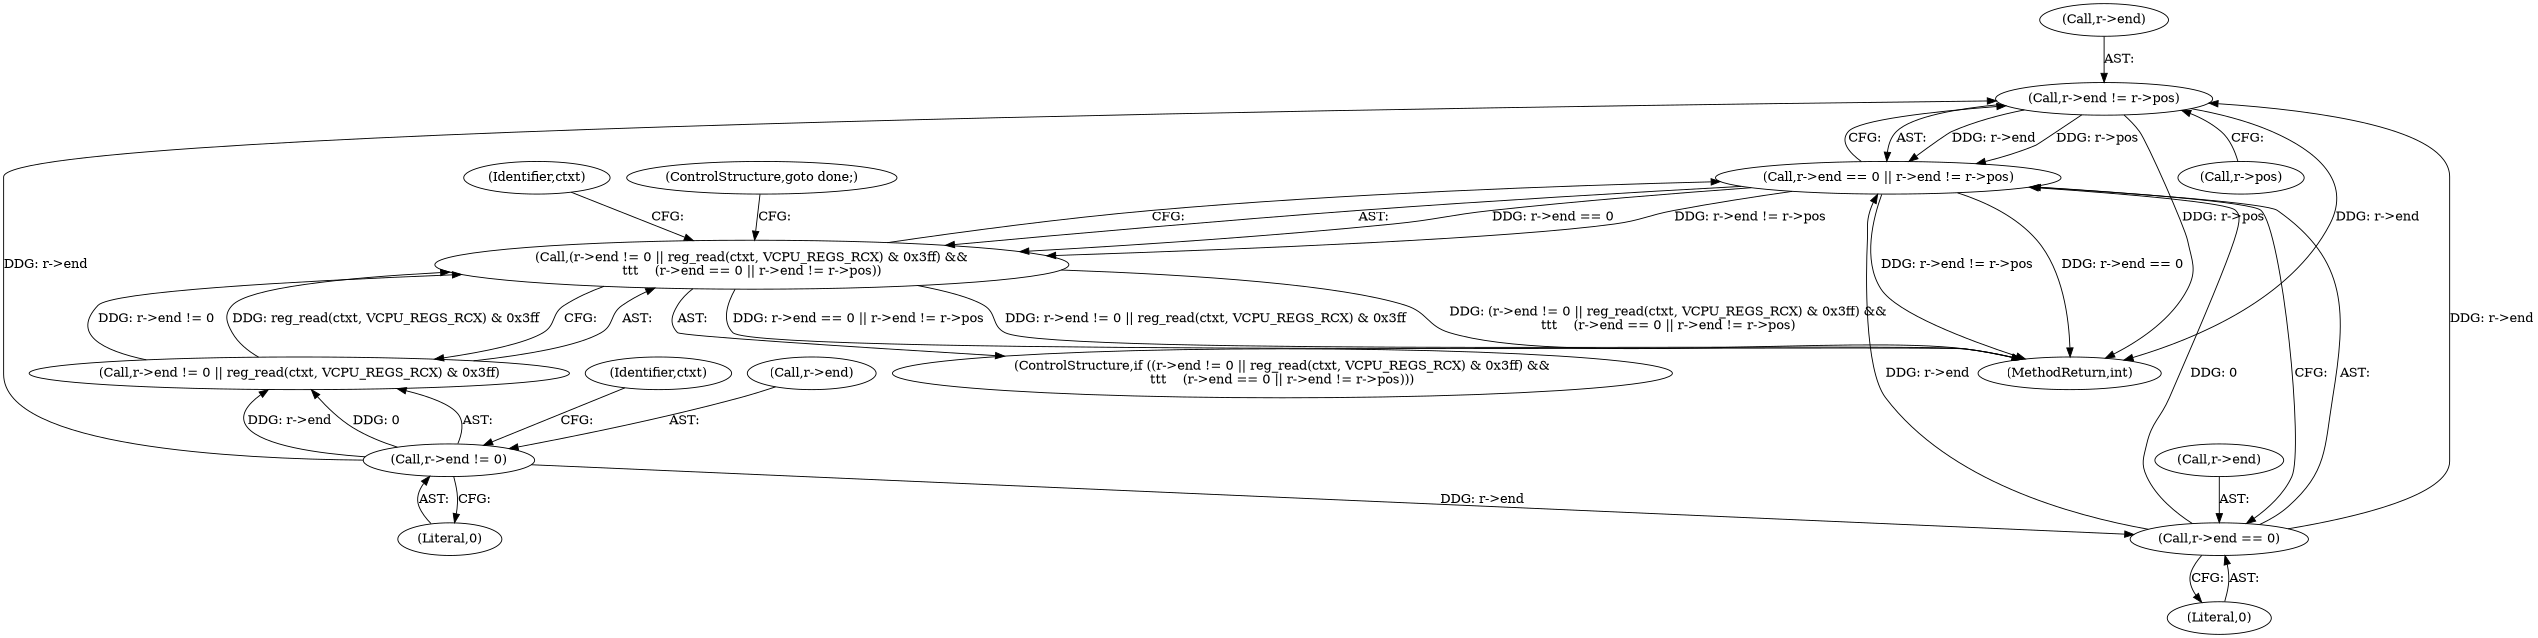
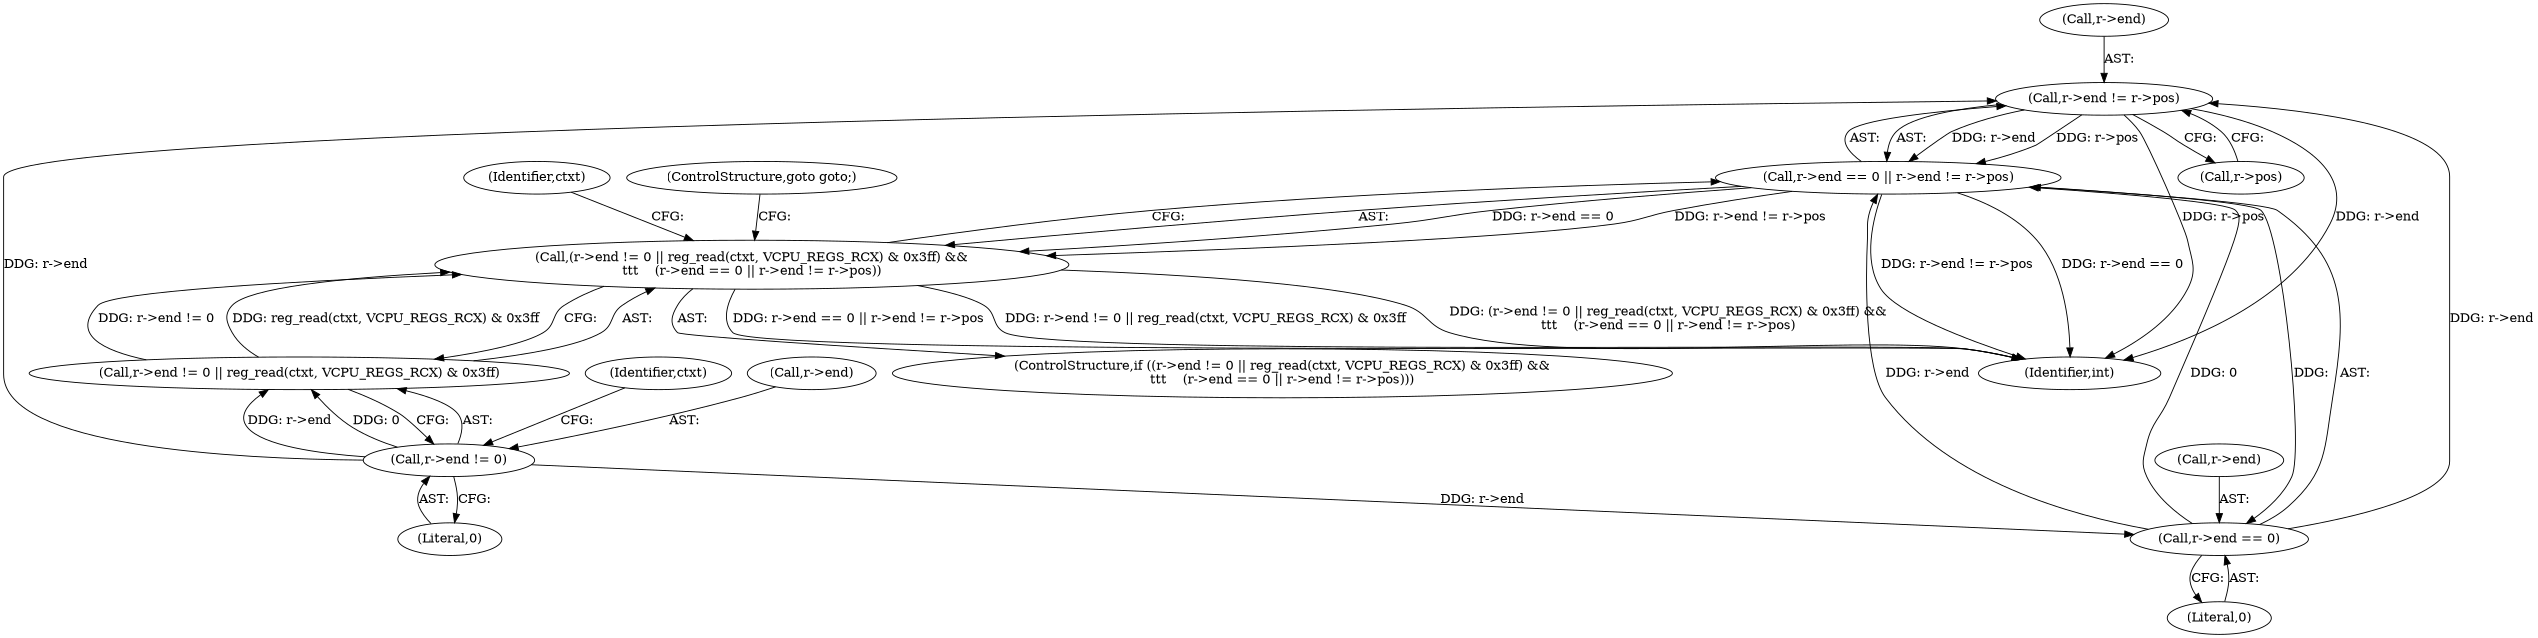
edge "(Call,r->end != r->pos)" -> "(Call,r->pos)": added, label "CFG:"
edge "(Call,r->end == 0 || r->end != r->pos)" -> "(Call,r->end != r->pos)": label "CFG: " -> "AST: "
node "(ControlStructure,goto done;)": label "(ControlStructure,goto done;)" -> "(ControlStructure,goto goto;)"
node "(MethodReturn,int)": label "(MethodReturn,int)" -> "(Identifier,int)"
edge "(Call,r->end == 0 || r->end != r->pos)" -> "(Call,r->end == 0)": label "CFG: " -> "DDG: "
edge "(Call,r->end != 0 || reg_read(ctxt, VCPU_REGS_RCX) & 0x3ff)" -> "(Call,r->end != 0)": added, label "CFG:"
